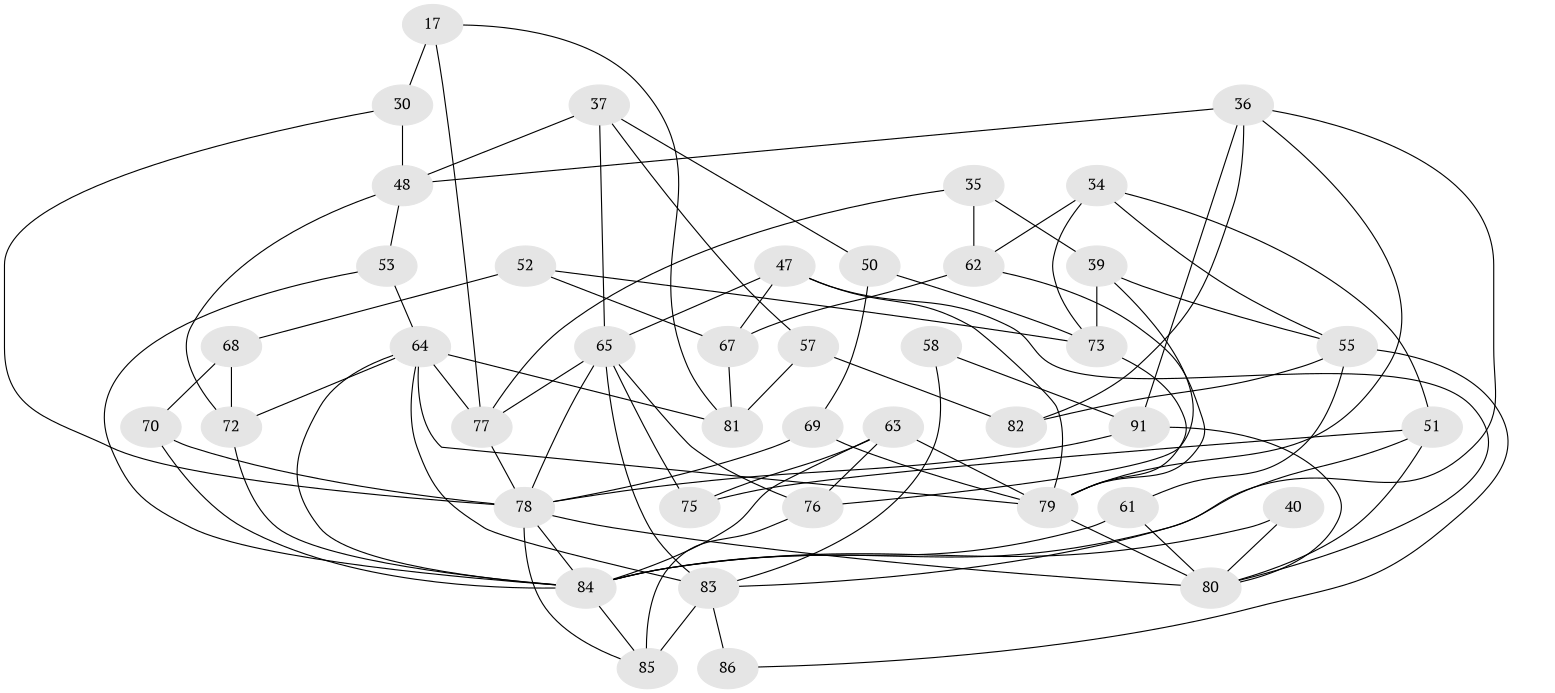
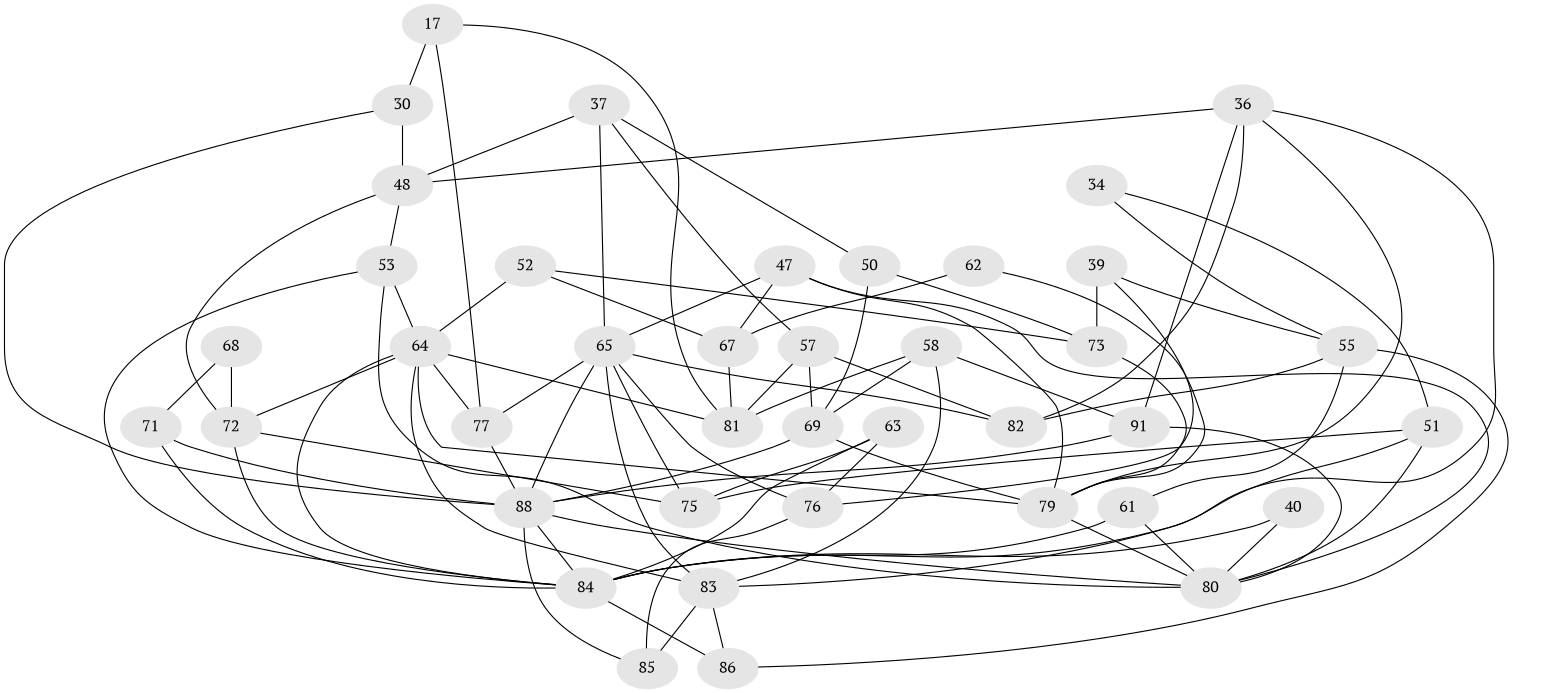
node "35": removed
edge "34" -- "62": removed
edge "34" -- "73": removed
edge "52" -- "68": now "52" -- "64"
edge "58" -- "81": added
edge "57" -- "69": added
edge "65" -- "82": added
edge "58" -- "69": added
node "70": label "70" -> "71"
edge "72" -- "75": added
edge "63" -- "79": removed
node "78": label "78" -> "88"
edge "53" -- "80": added
edge "84" -- "85": now "84" -- "86"
